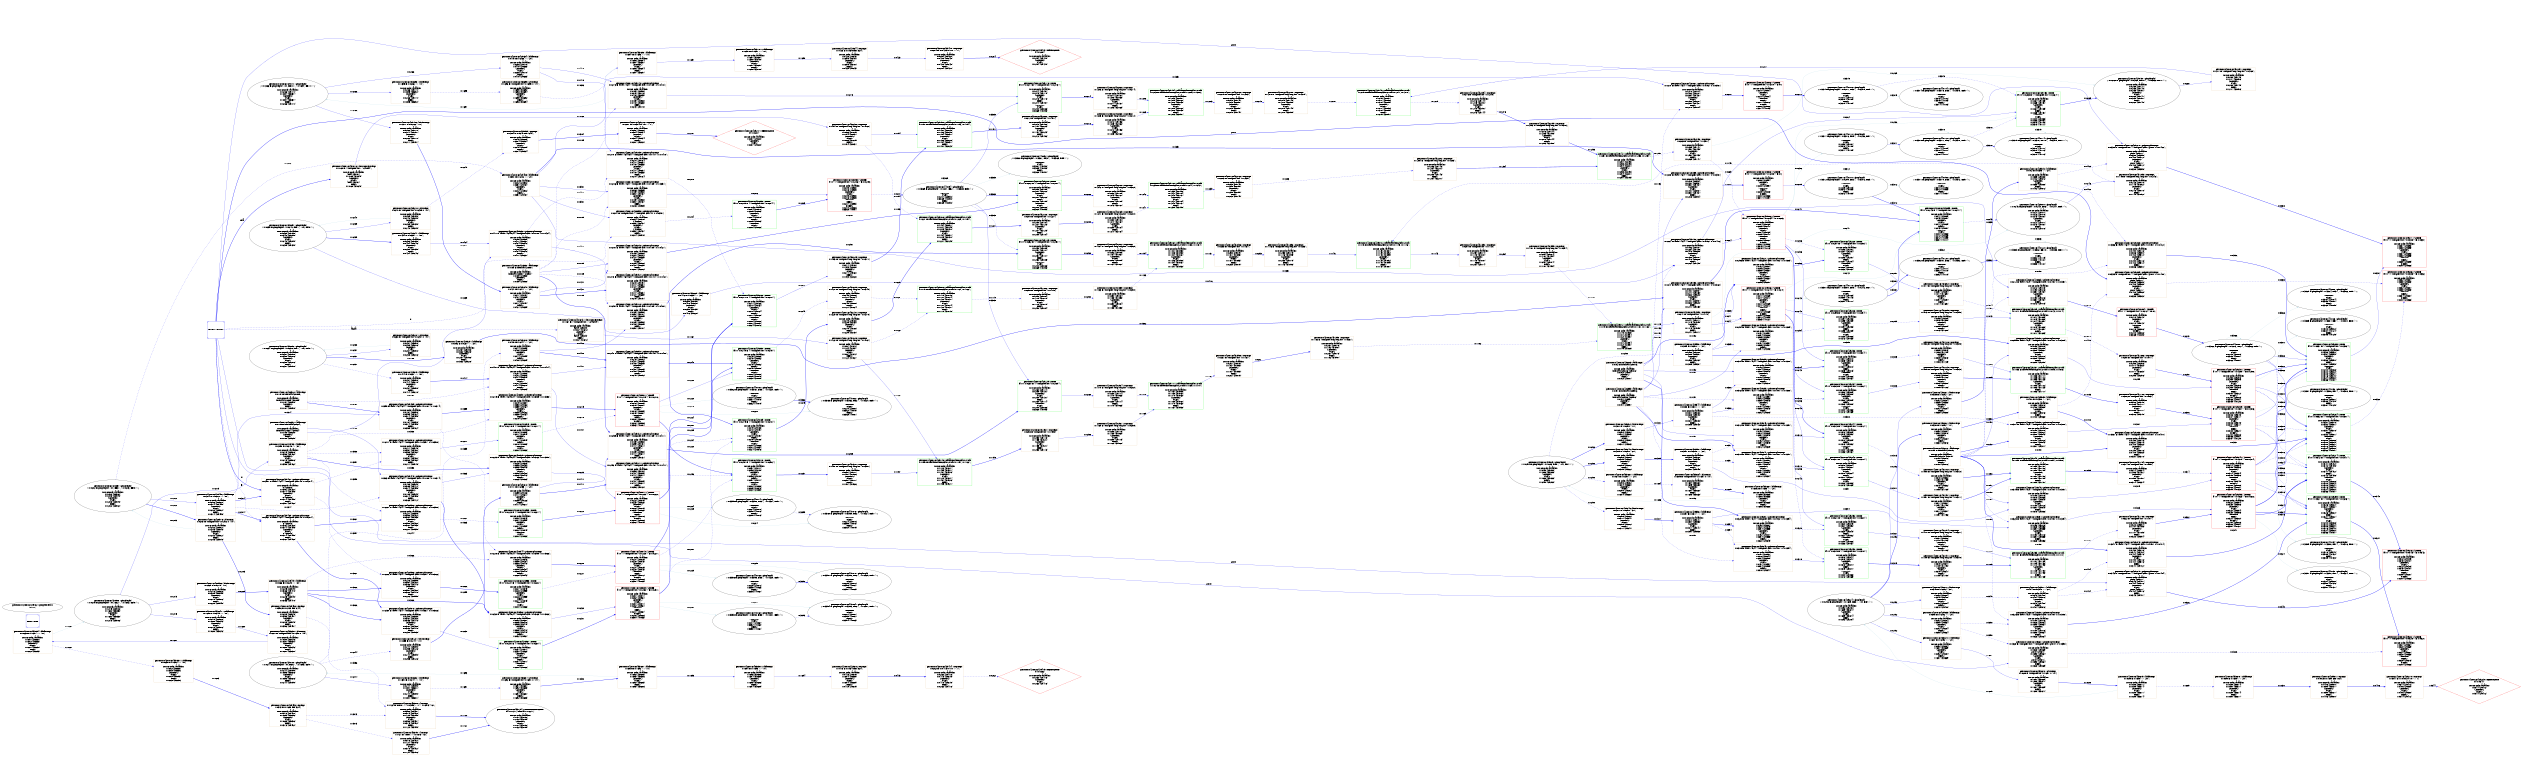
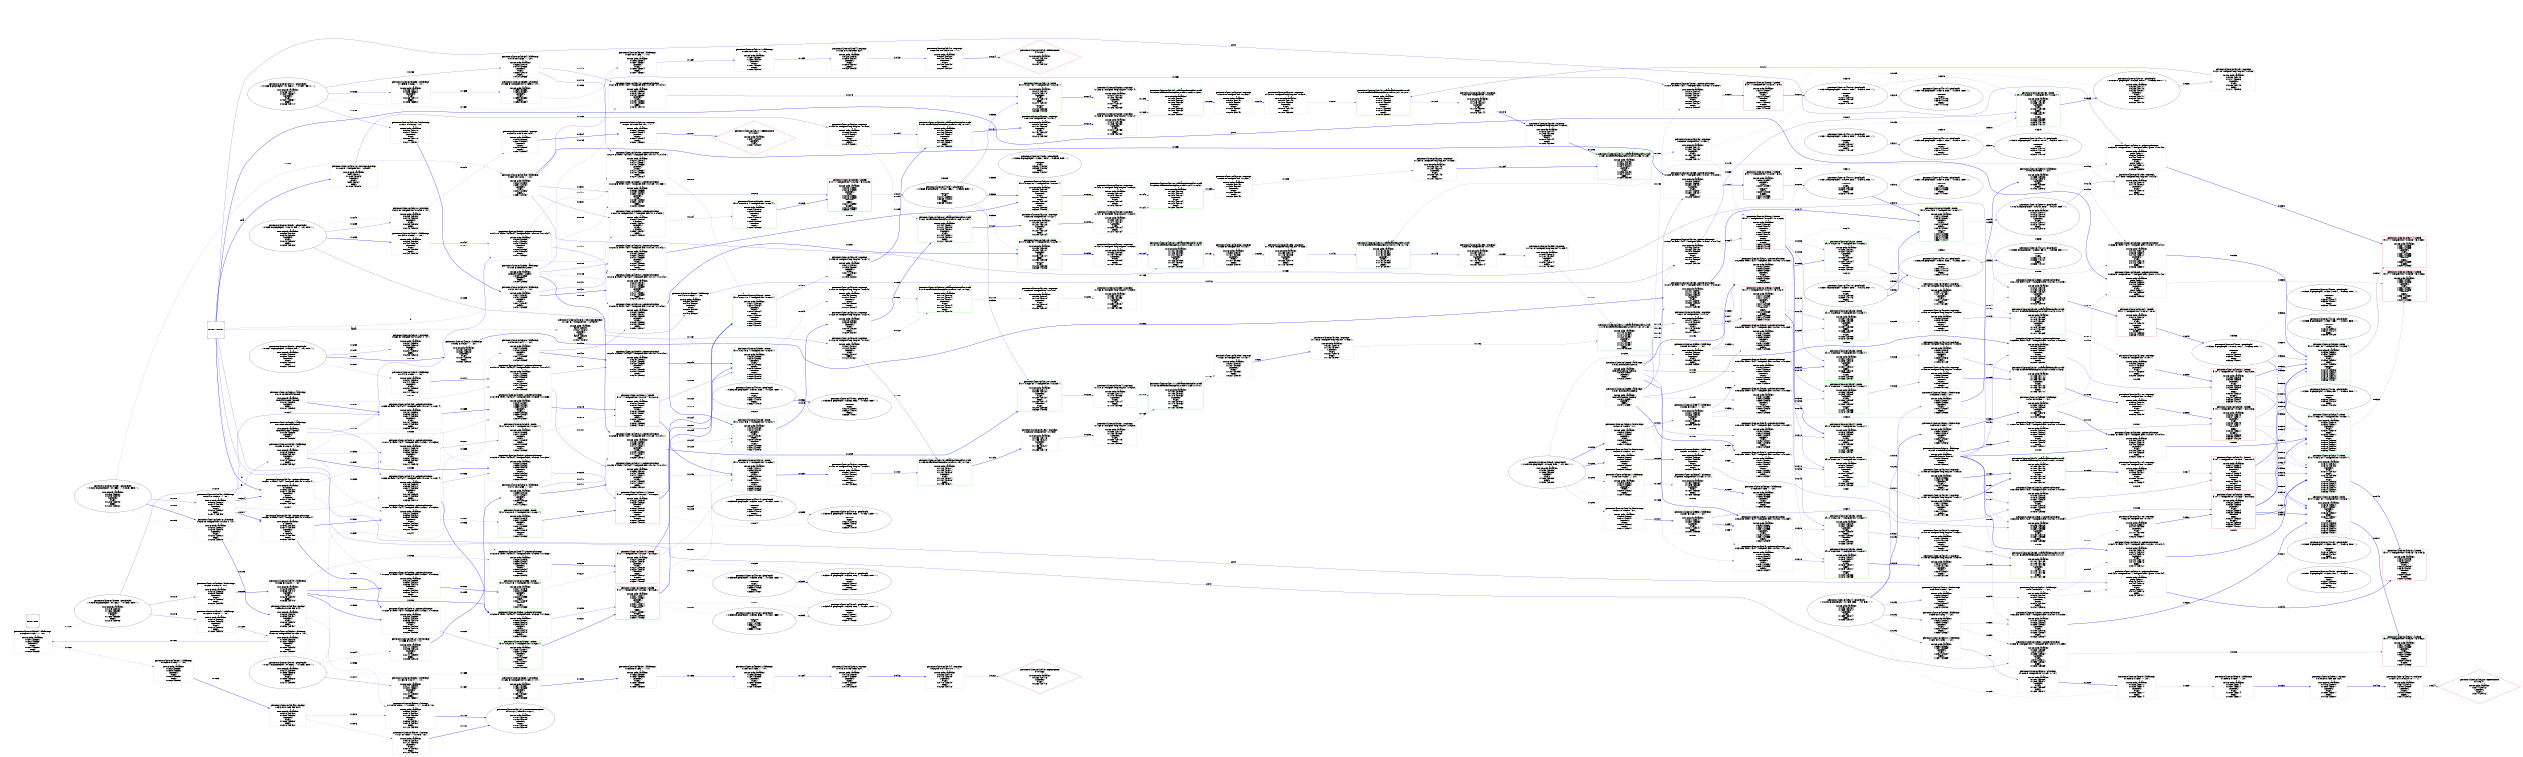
node "gesummv_428816_429422 - gimple_return return ;": removed
